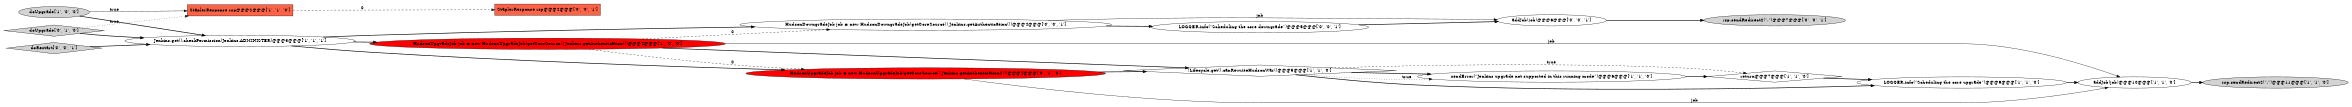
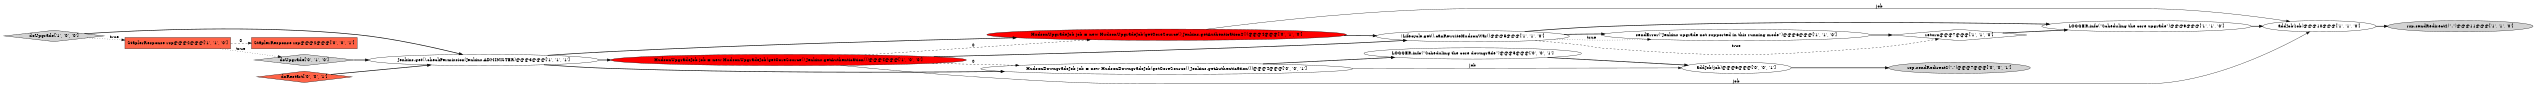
edge "doUpgrade['1', '0', '0']" -> "StaplerResponse rsp@@@2@@@['1', '1', '0']": style solid -> dotted
node "doUpgrade['1', '0', '0']": shape ellipse -> diamond
edge "doUpgrade['0', '1', '0']" -> "StaplerResponse rsp@@@2@@@['1', '1', '0']": reversed
node "doRestart['0', '0', '1']": fillcolor lightgray -> tomato
node "!Lifecycle.get().canRewriteHudsonWar()@@@5@@@['1', '1', '0']": shape diamond -> ellipse
